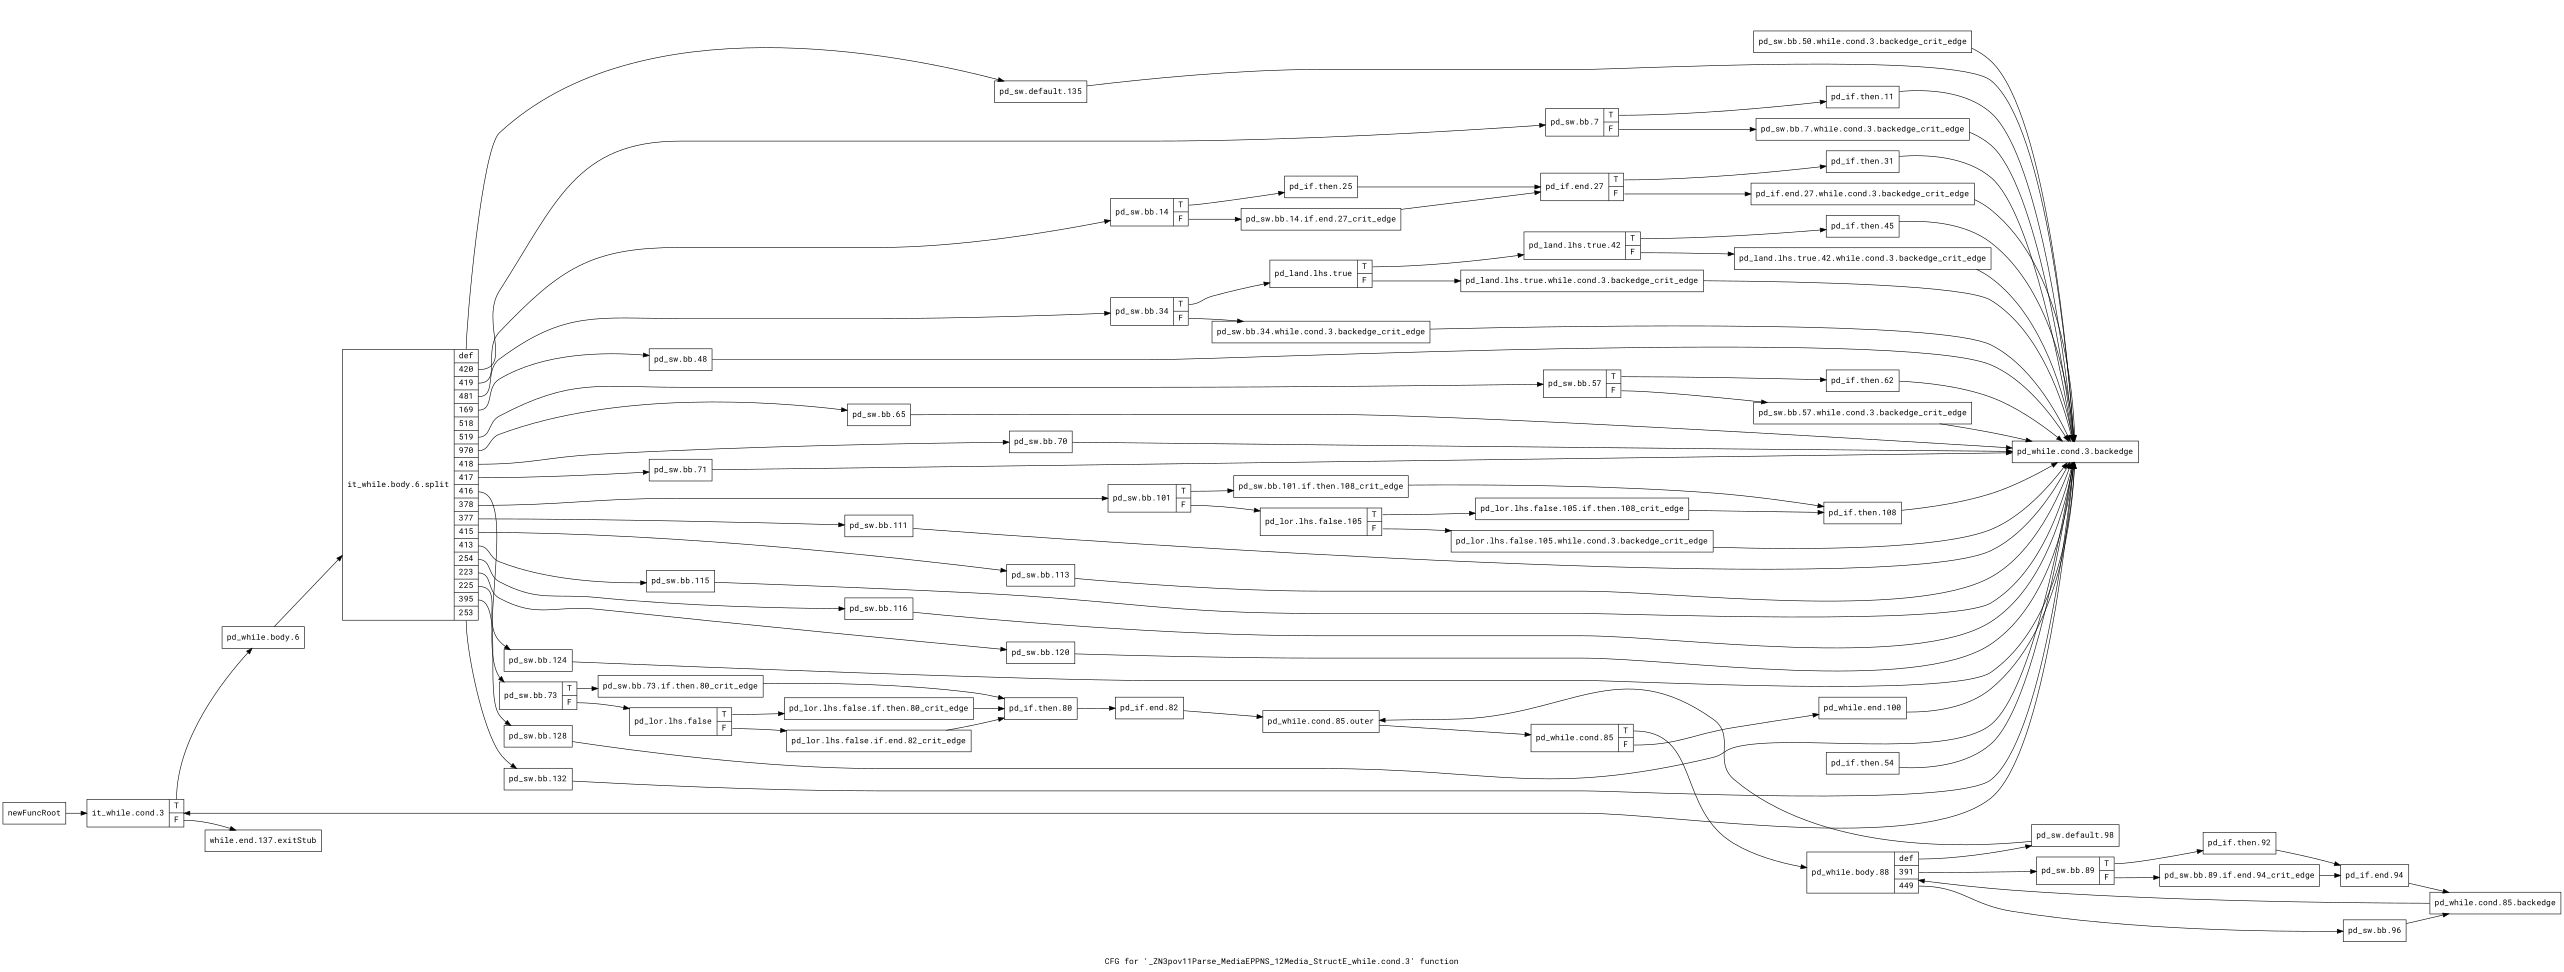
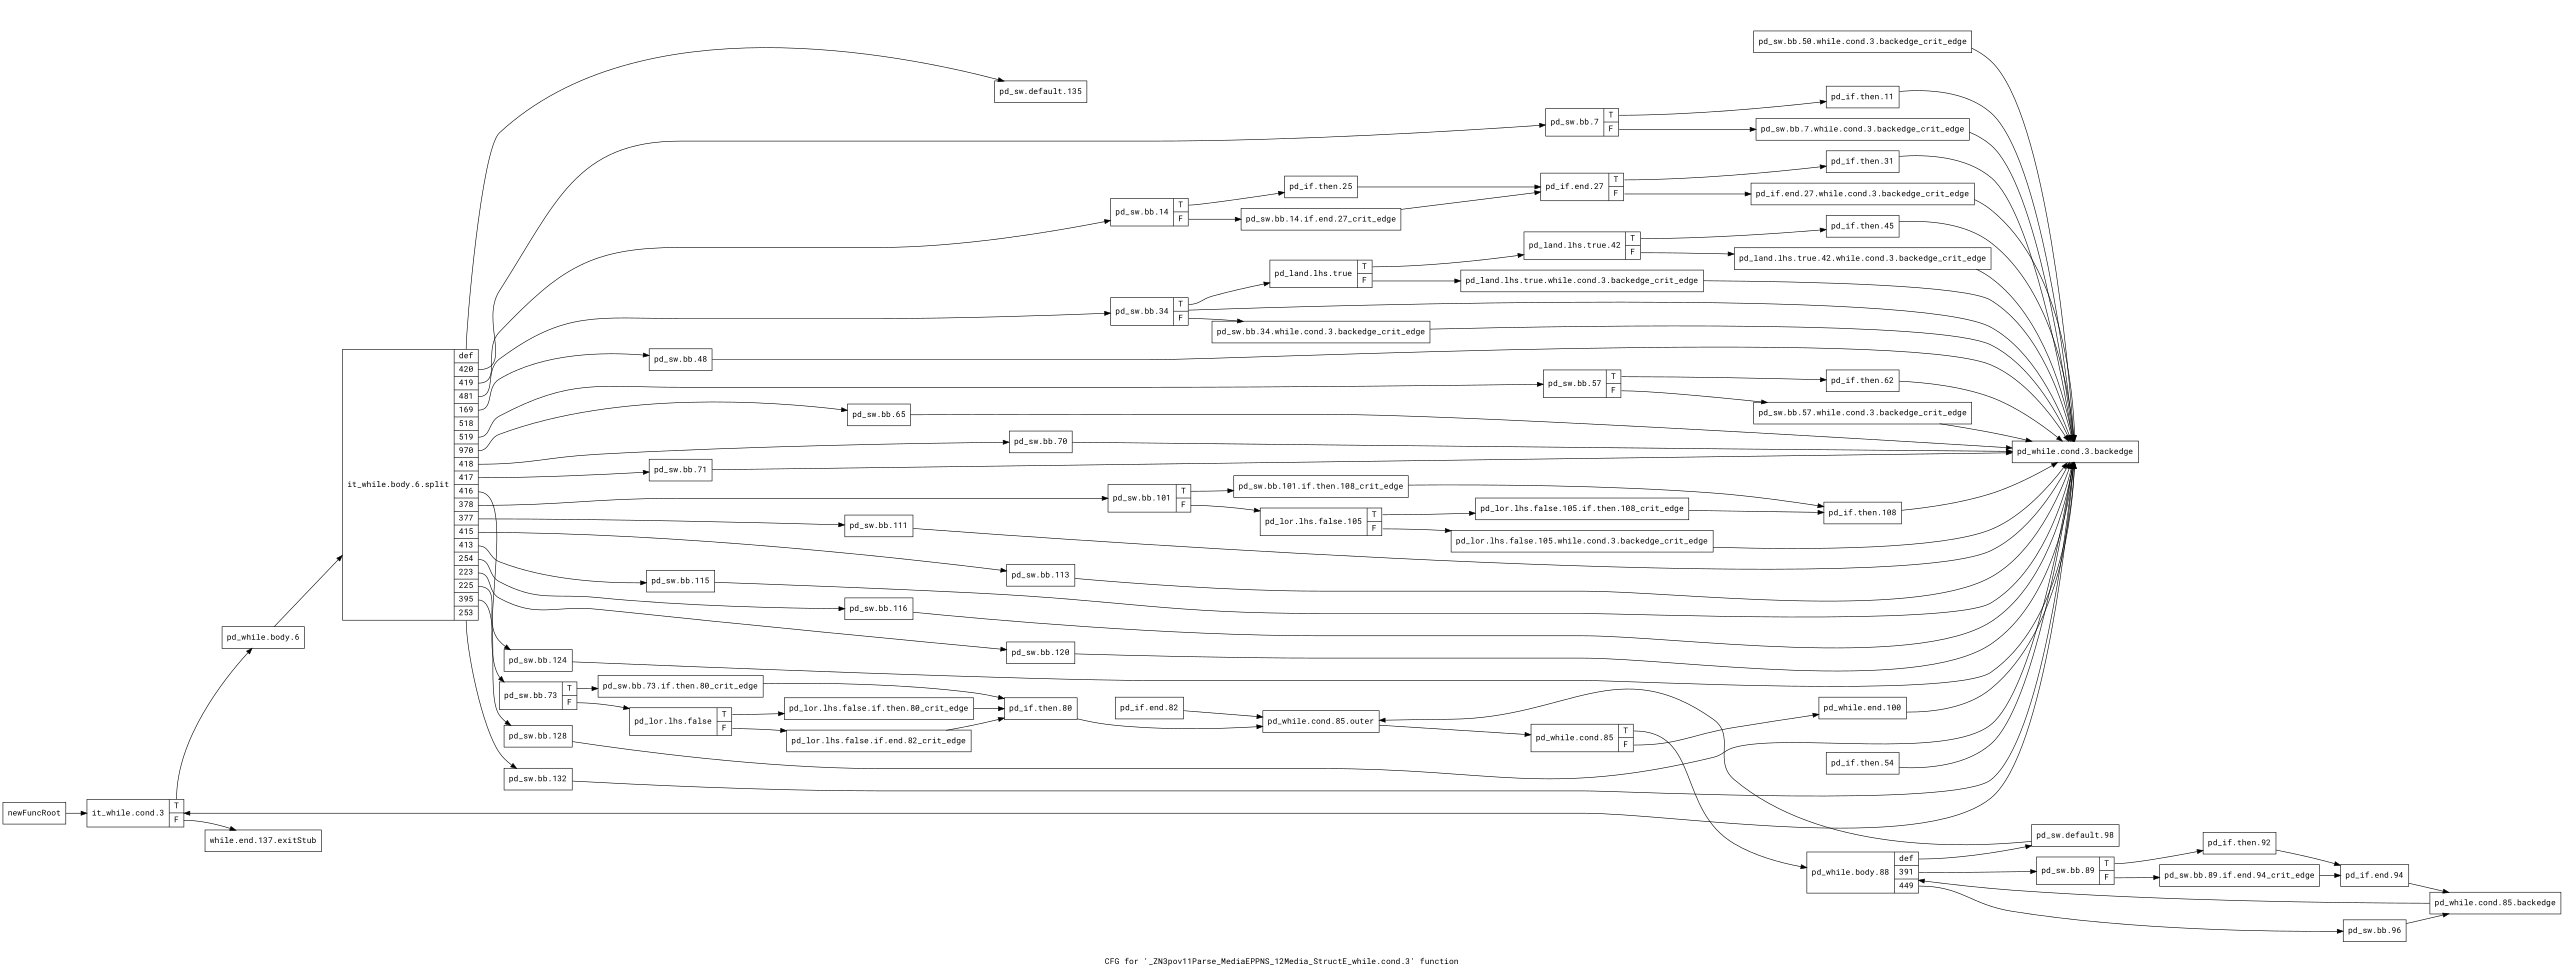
edge "pd_sw.default.135" -> "pd_while.cond.3.backedge": now "pd_sw.bb.34" -> "pd_while.cond.3.backedge"
edge "pd_if.then.80" -> "pd_if.end.82": now "pd_if.then.80" -> "pd_while.cond.85.outer"
